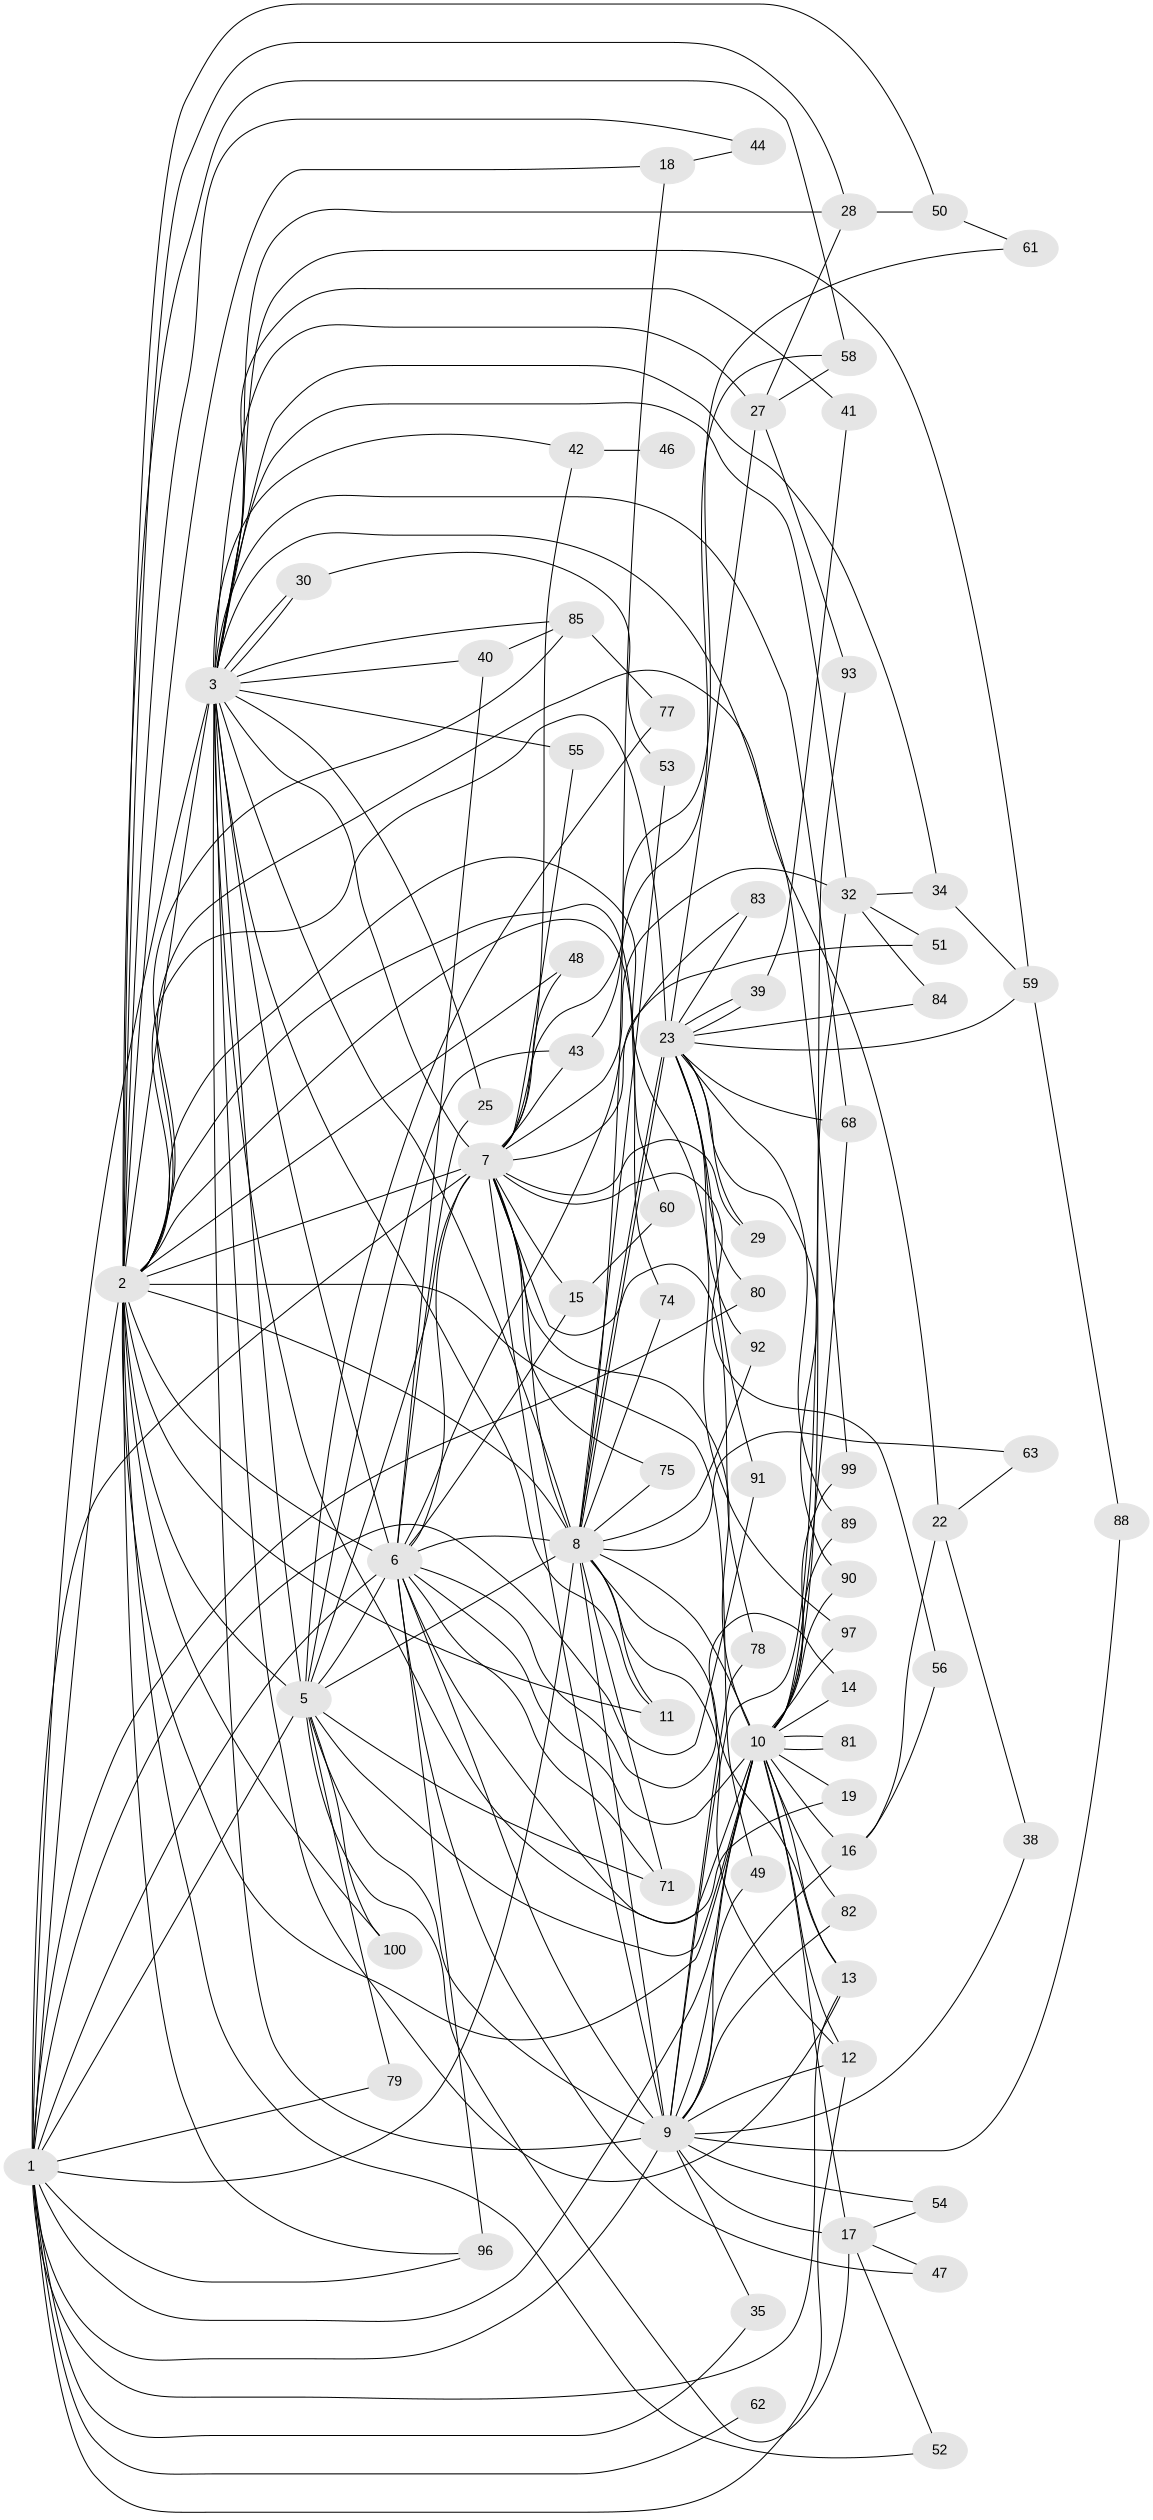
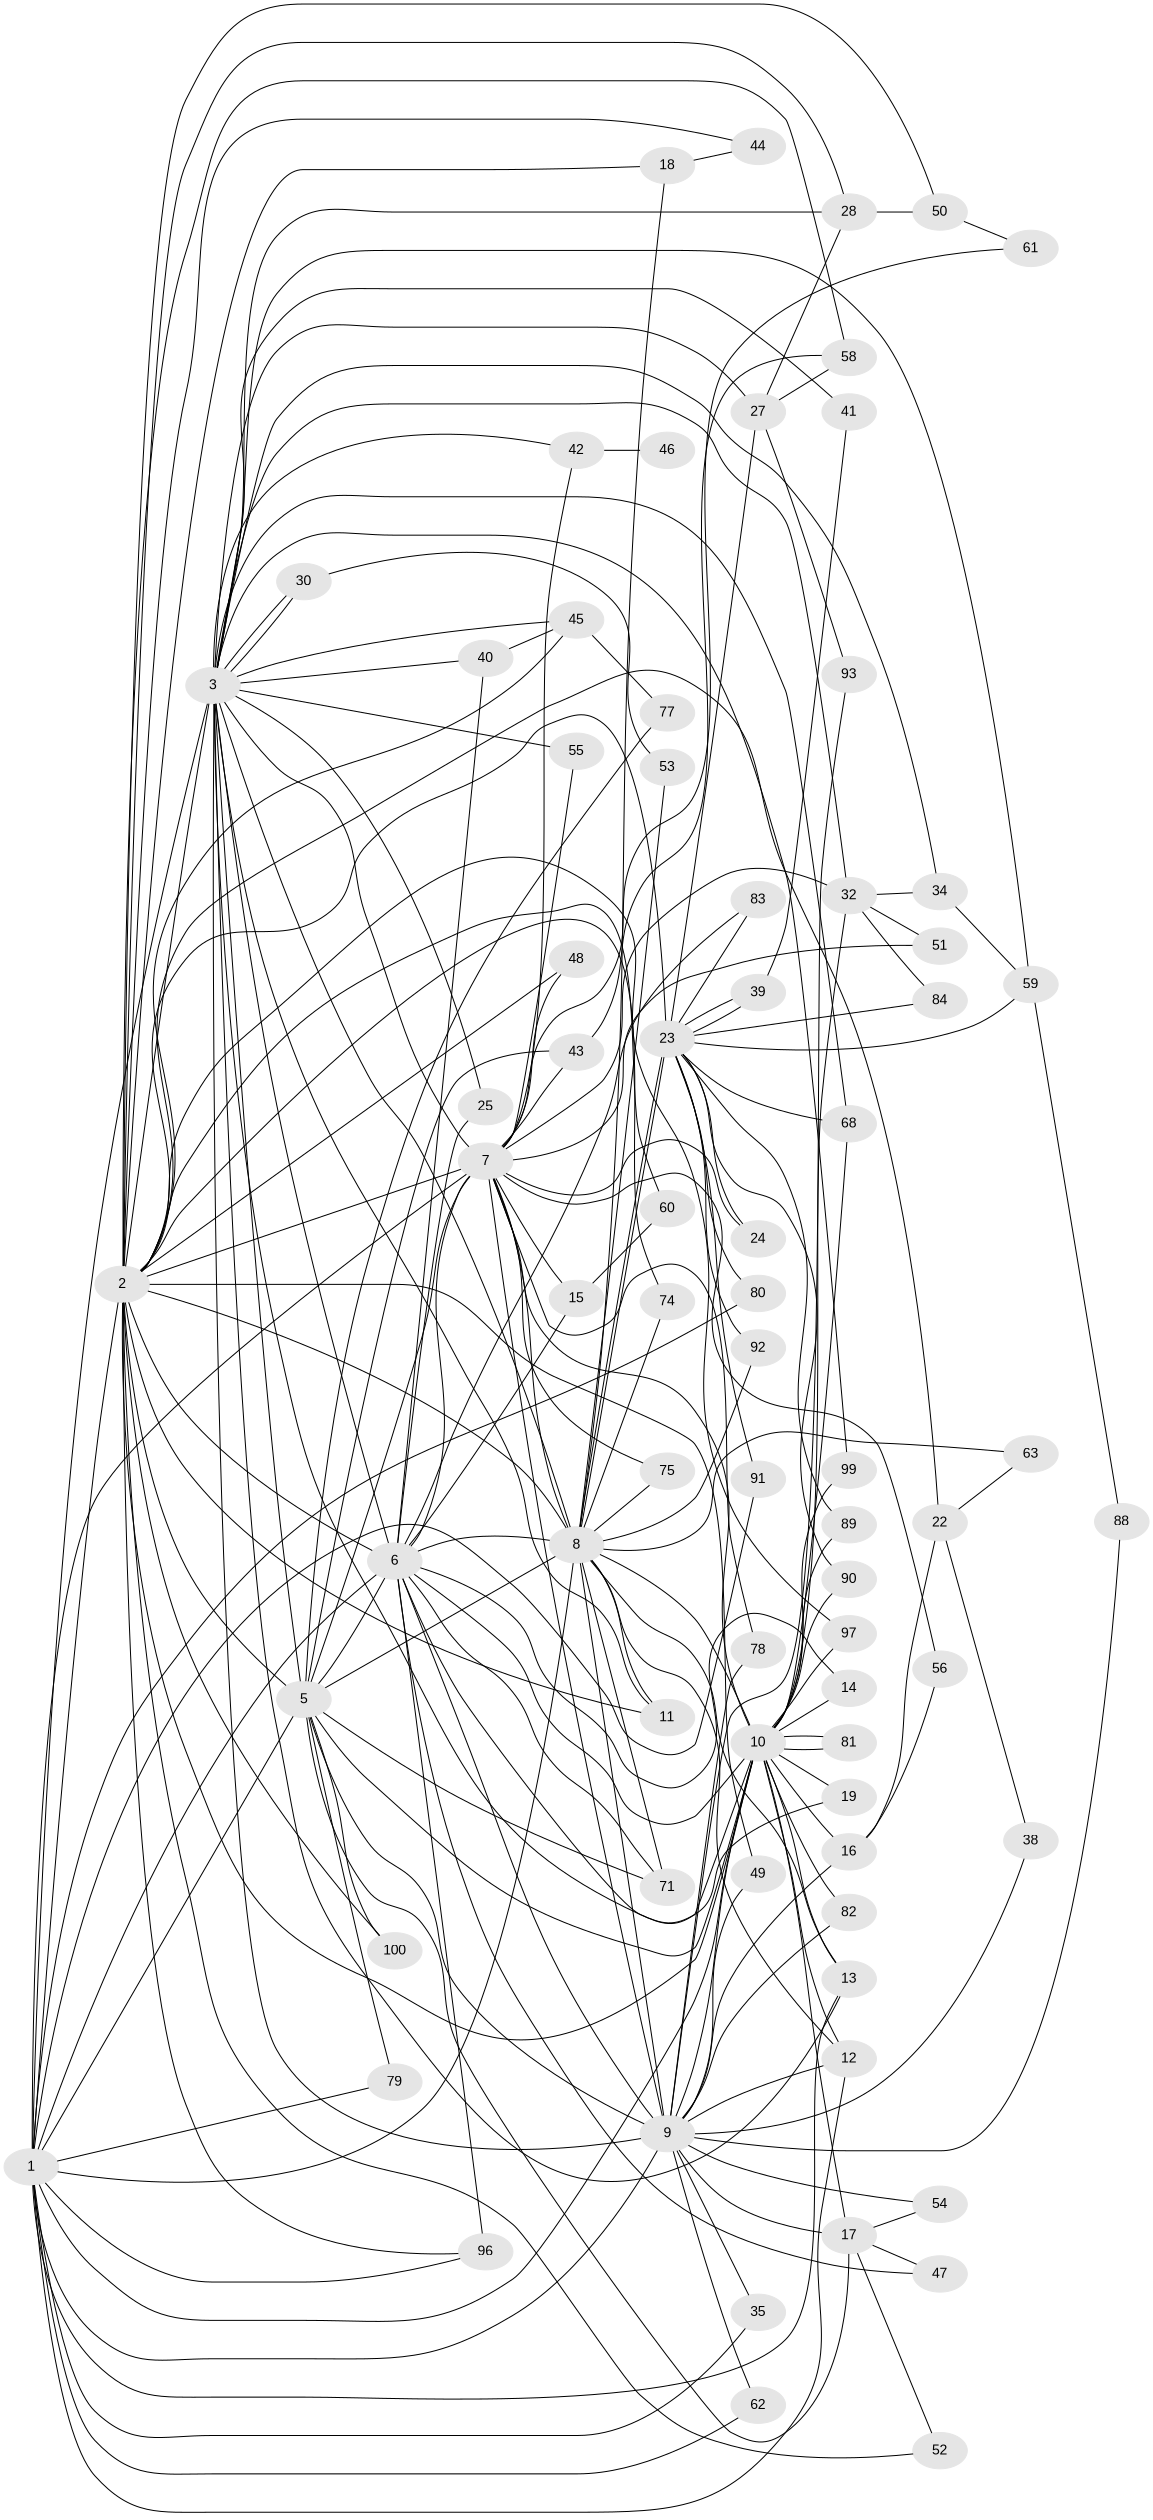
node "85": label "85" -> "45"
node "29": label "29" -> "24"
edge "9" -- "62": added
